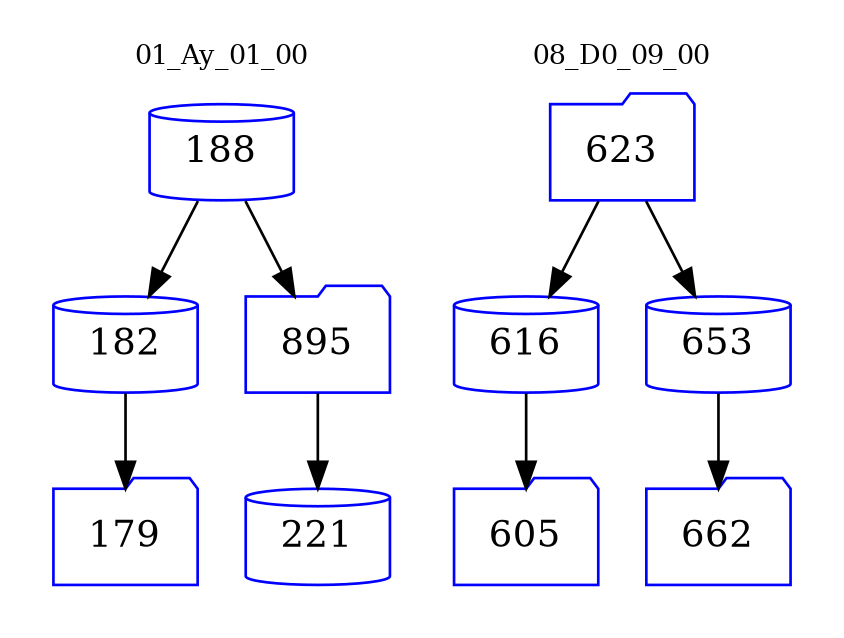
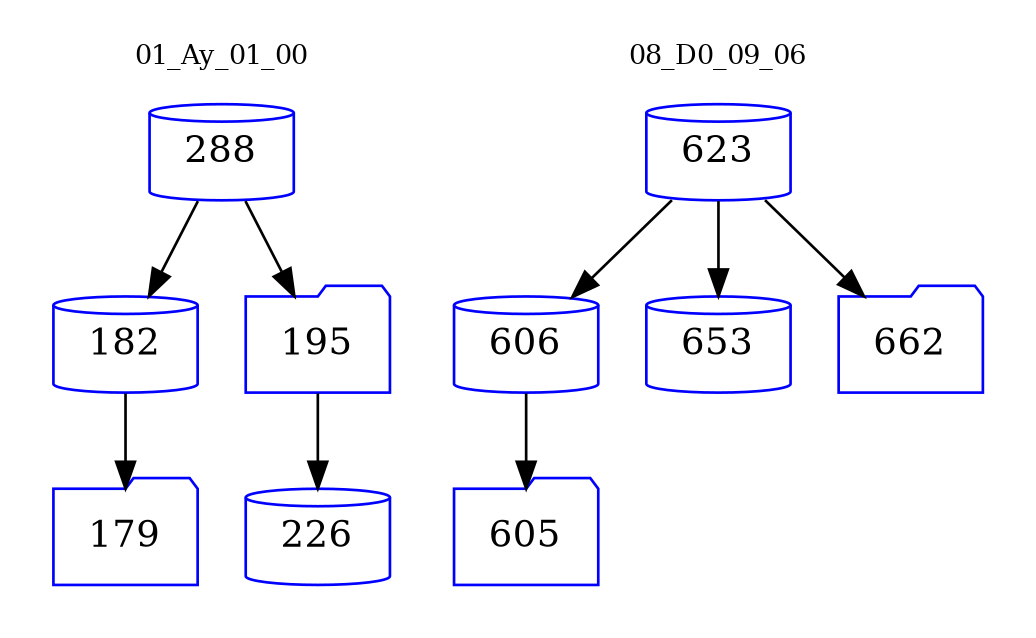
cluster "08_D0_09_00": label "08_D0_09_00" -> "08_D0_09_06"
node "188": label "188" -> "288"
node "623": shape folder -> cylinder
node "895": label "895" -> "195"
node "616": label "616" -> "606"
edge "653" -> "662": now "623" -> "662"
node "221": label "221" -> "226"
